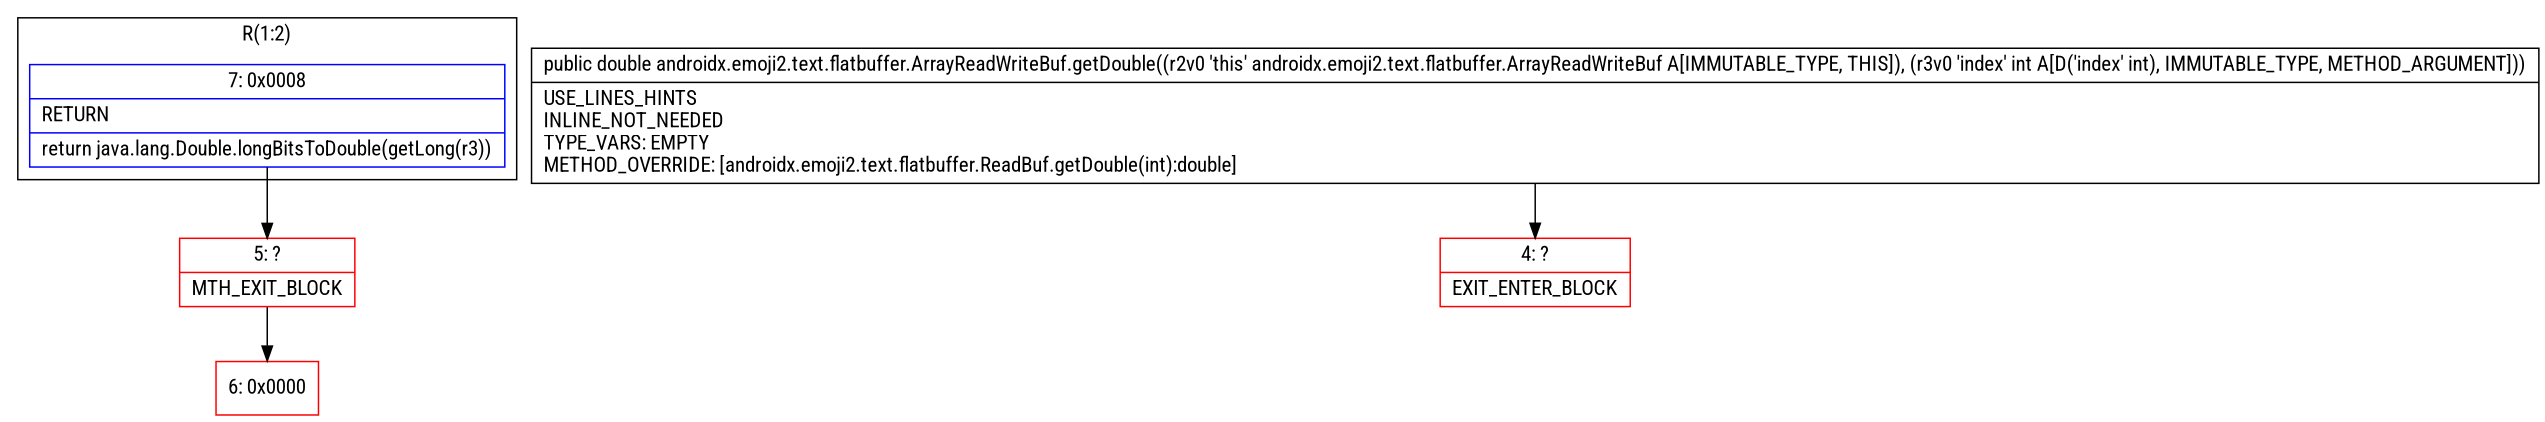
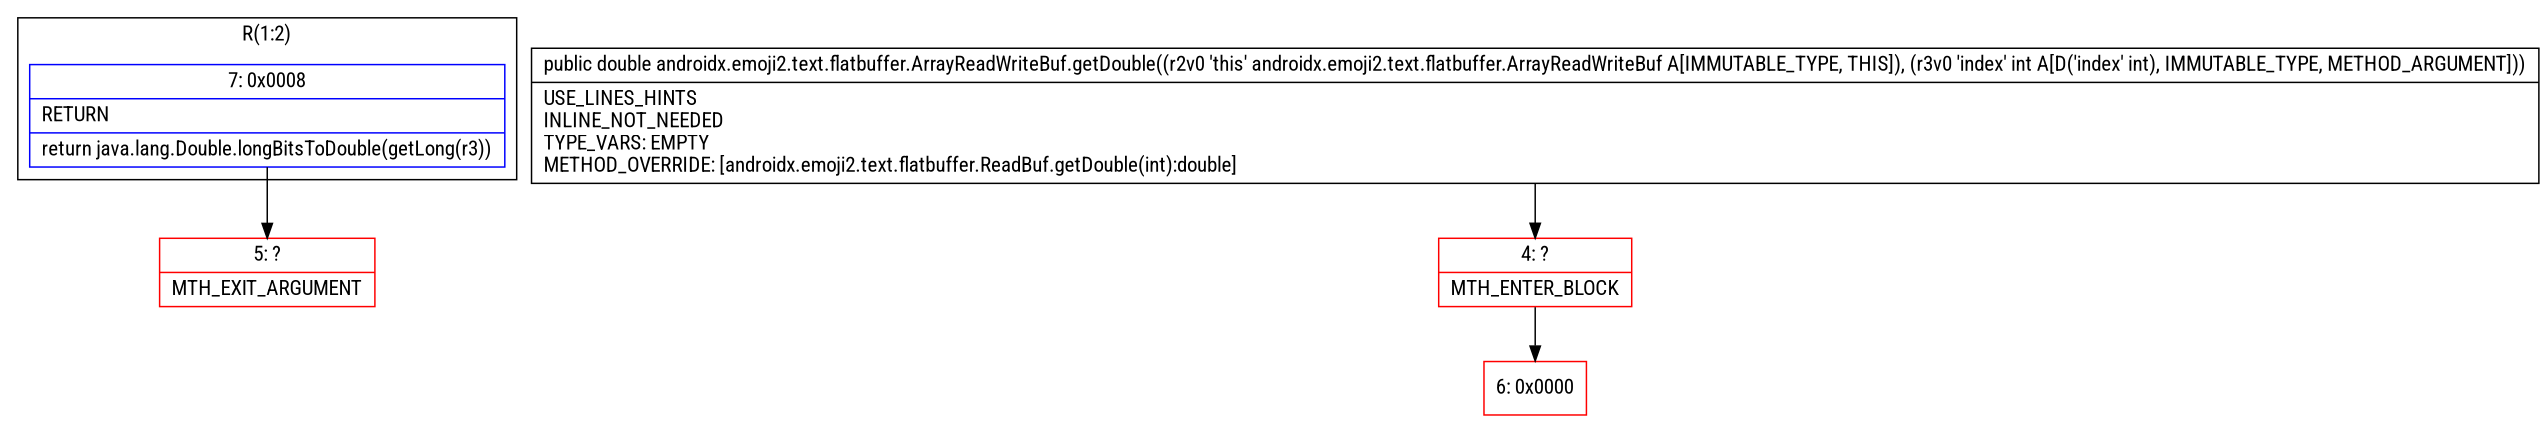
node "5: ?": text "MTH_EXIT_BLOCK" -> "MTH_EXIT_ARGUMENT"
node "4: ?": text "EXIT_ENTER_BLOCK" -> "MTH_ENTER_BLOCK"
edge "5: ?" -> "6: 0x0000": now "4: ?" -> "6: 0x0000"
